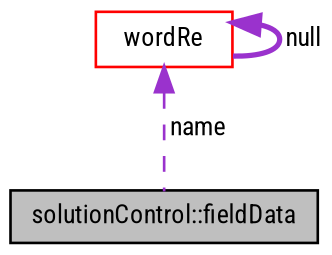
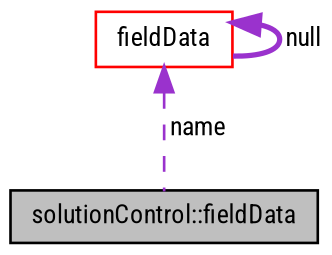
node "wordRe": label "wordRe" -> "fieldData"
